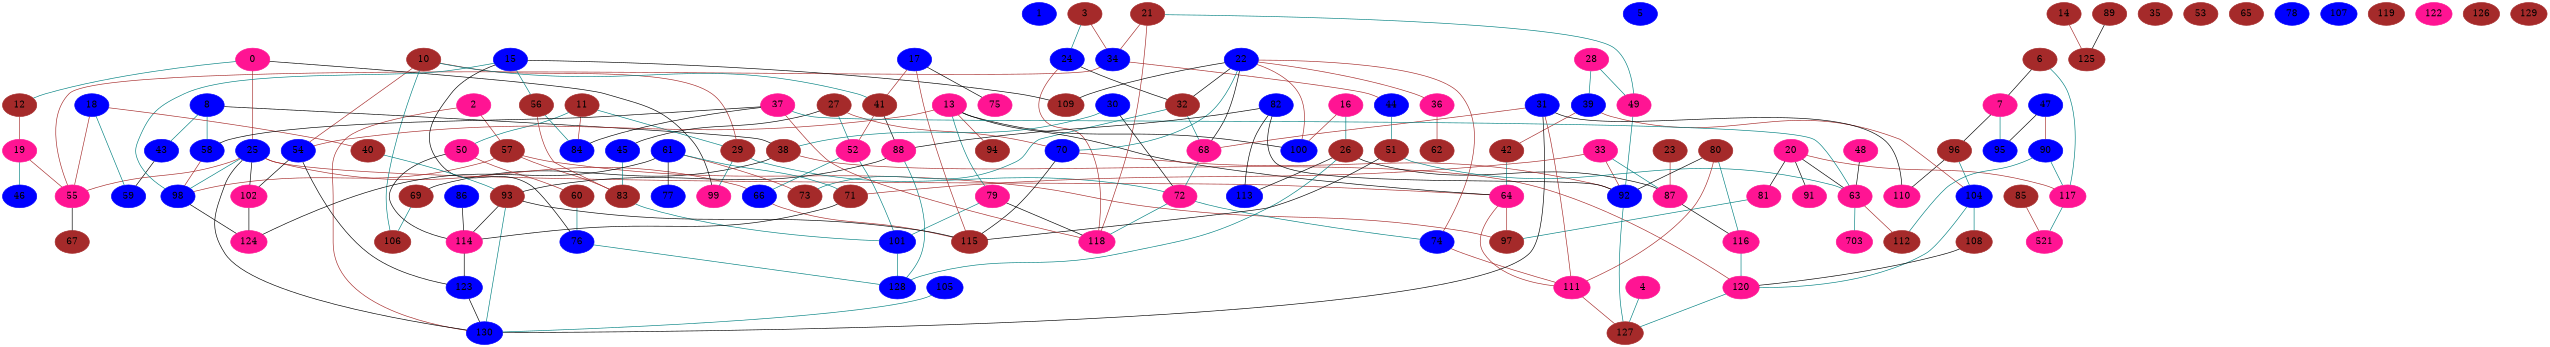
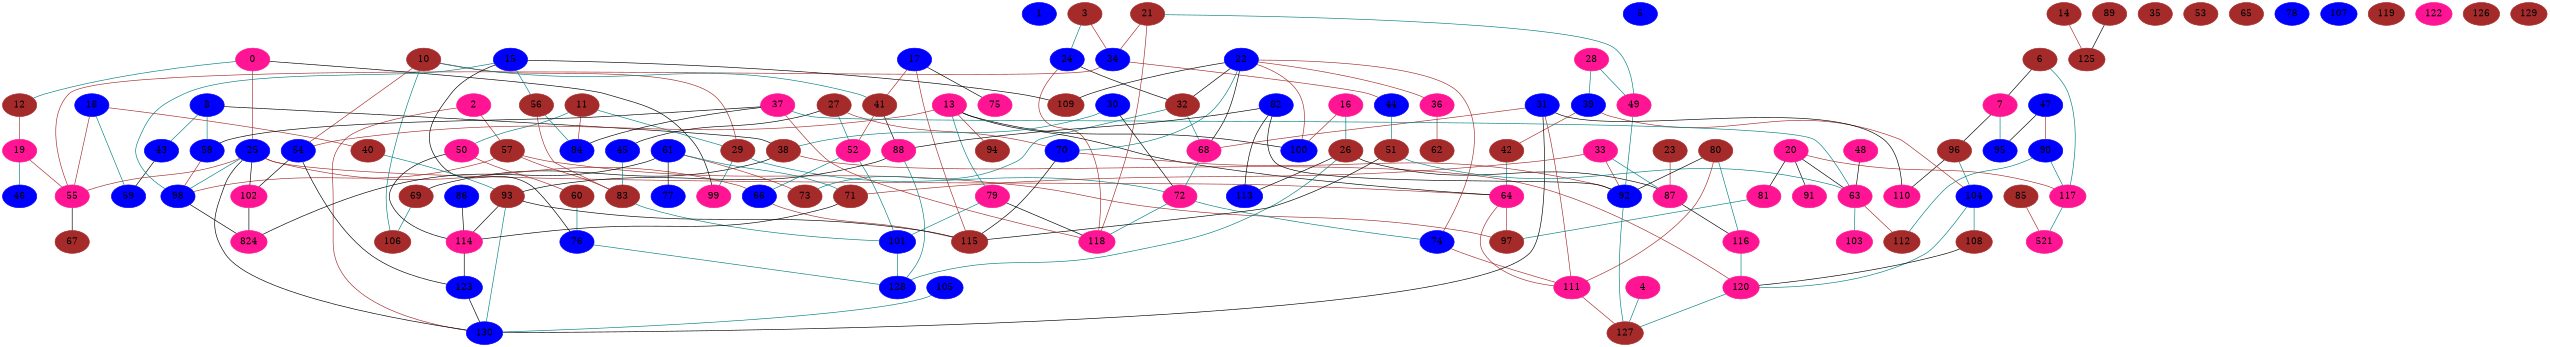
node "124": label "124" -> "824"
node "703": label "703" -> "103"
